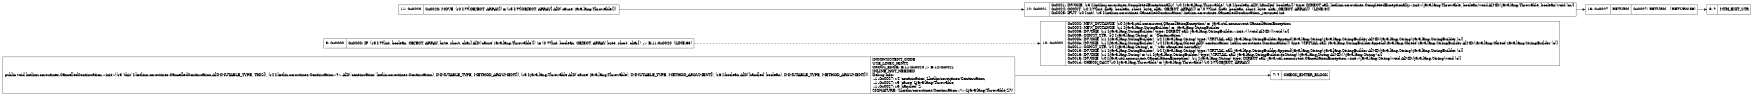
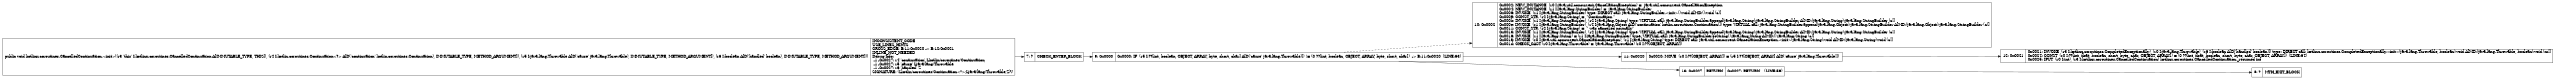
node "13: 0x0027": text "0x0027: RETURN    (RETURN:59)" -> "0x0027: RETURN    (LINE:59)"
node "8: ?": text "MTH_EXIT_STR" -> "MTH_EXIT_BLOCK"
edge "12: 0x0021" -> "13: 0x0027": now "9: 0x0000" -> "13: 0x0027"
edge "7: ?" -> "9: 0x0000": added
edge "9: 0x0000" -> "11: 0x0020": added
